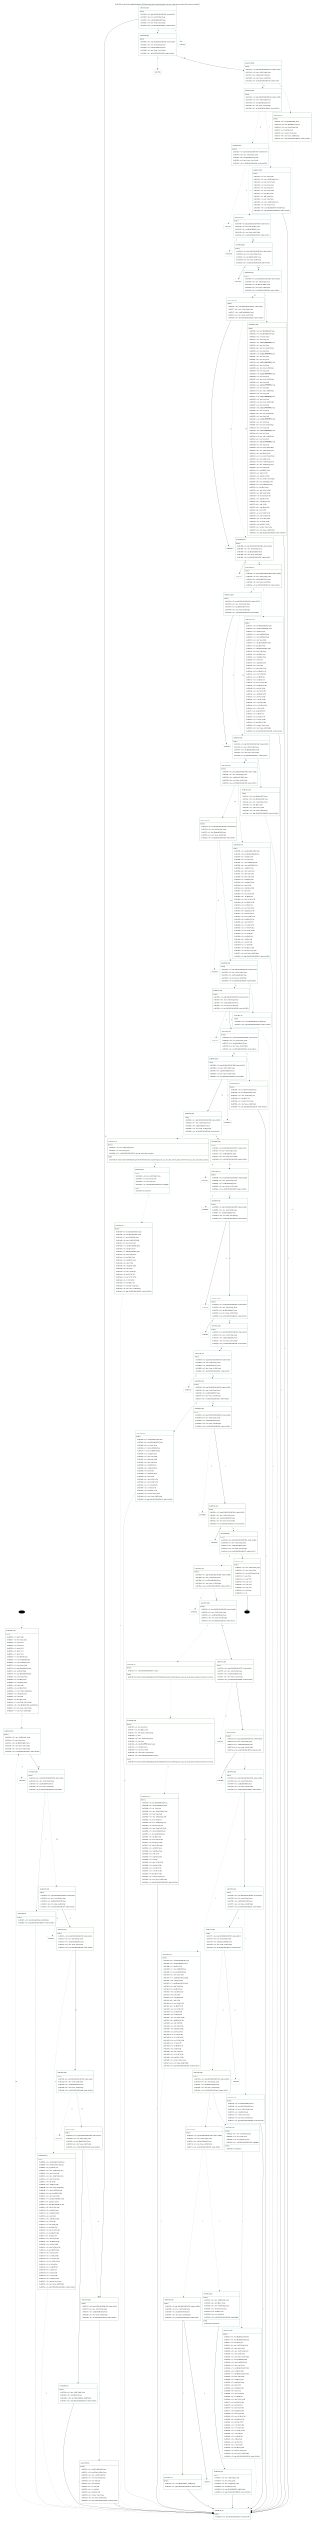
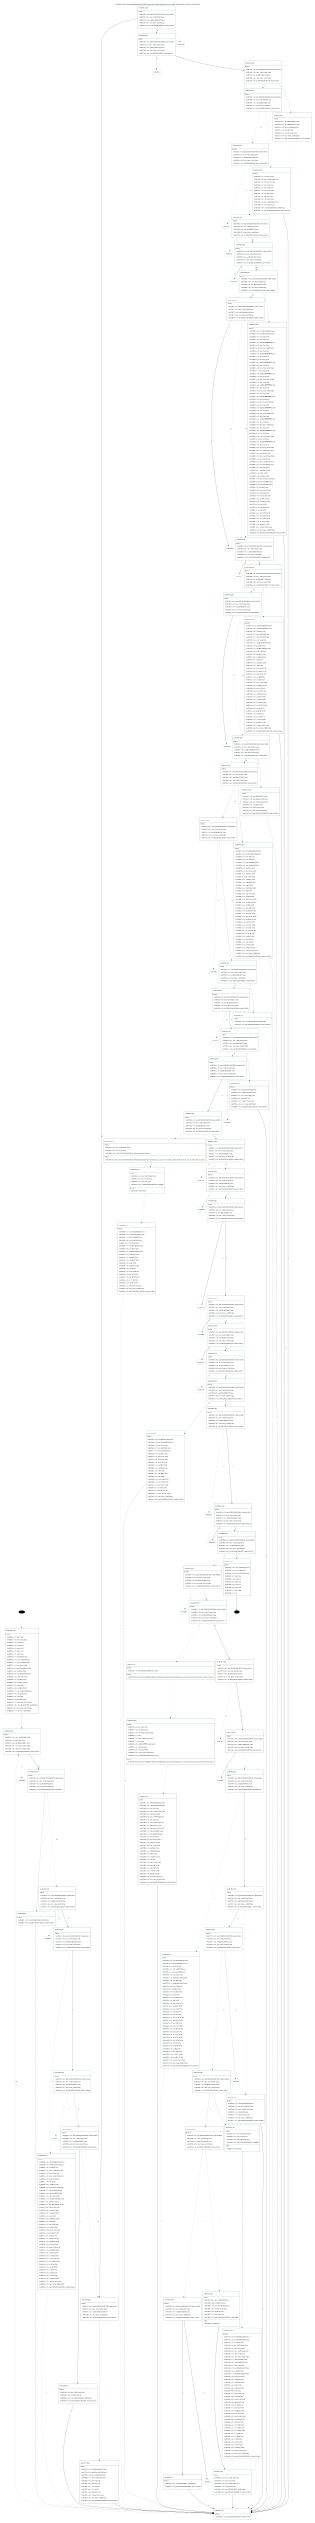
node "0x402138": added
